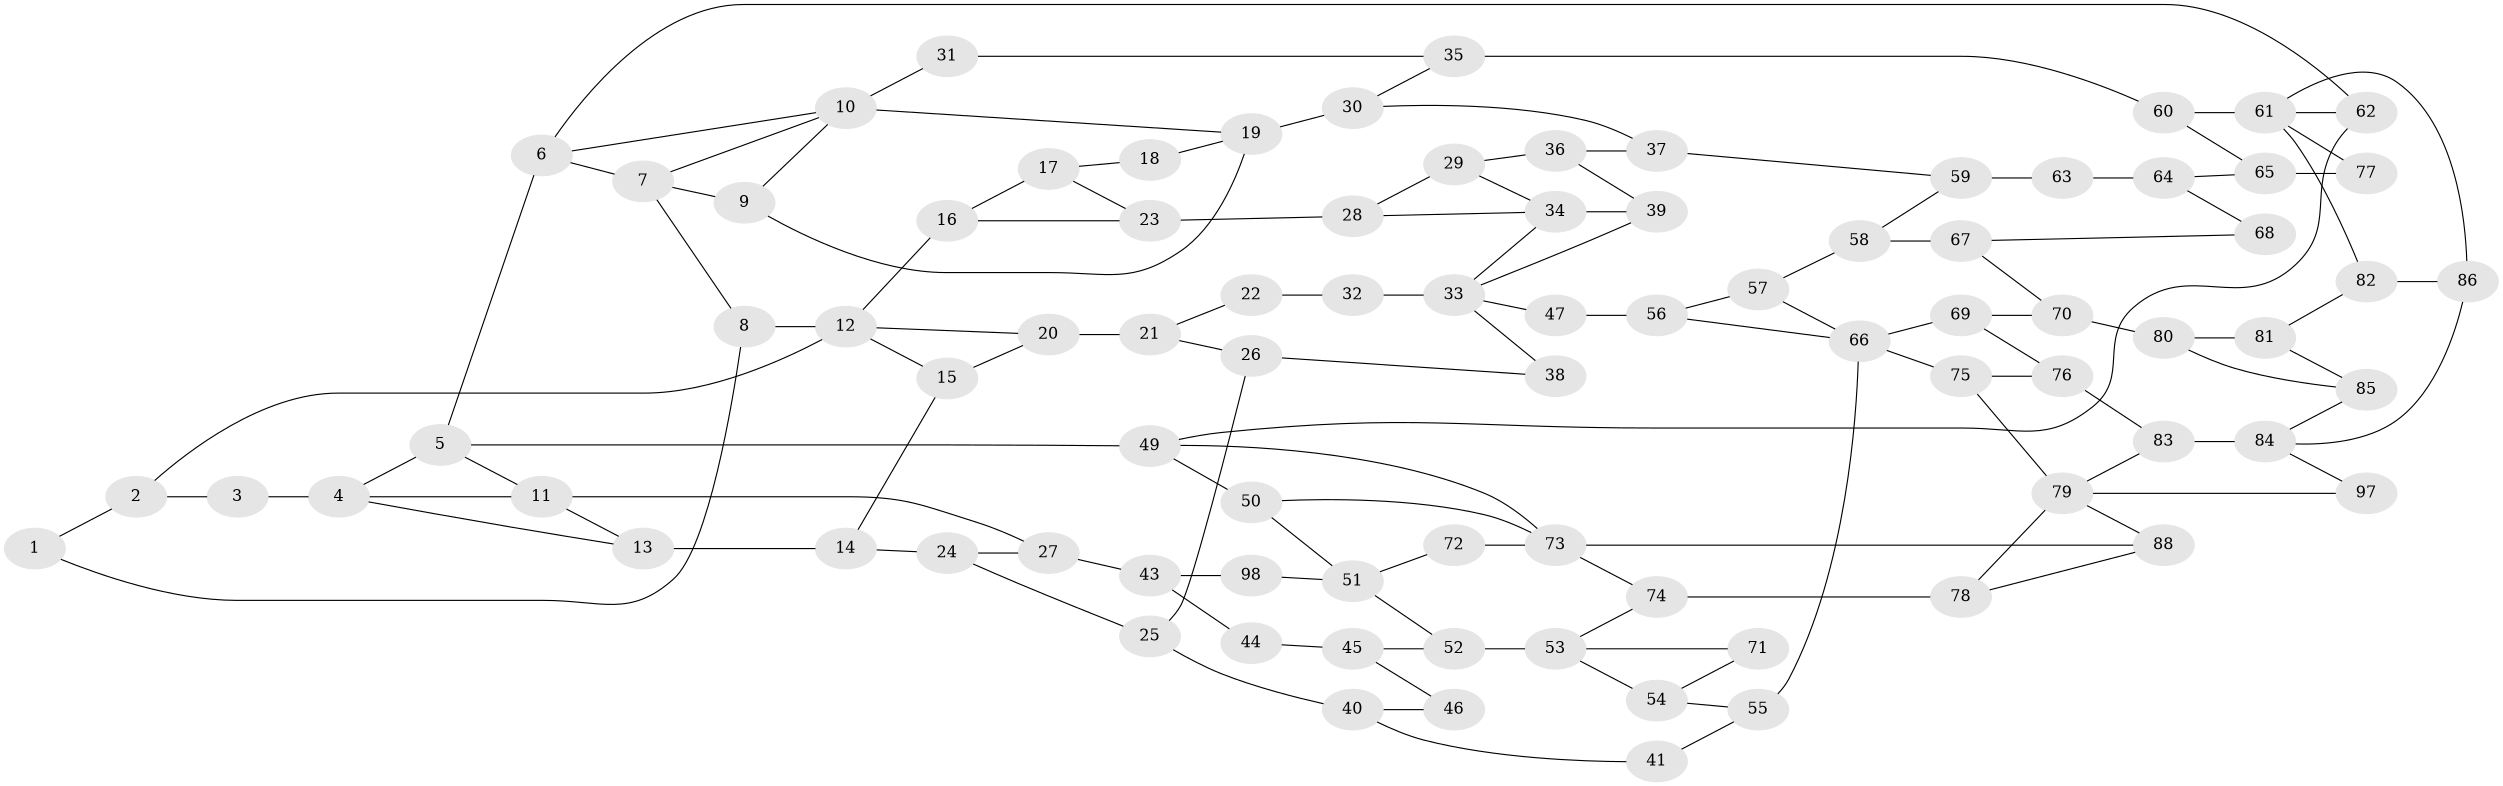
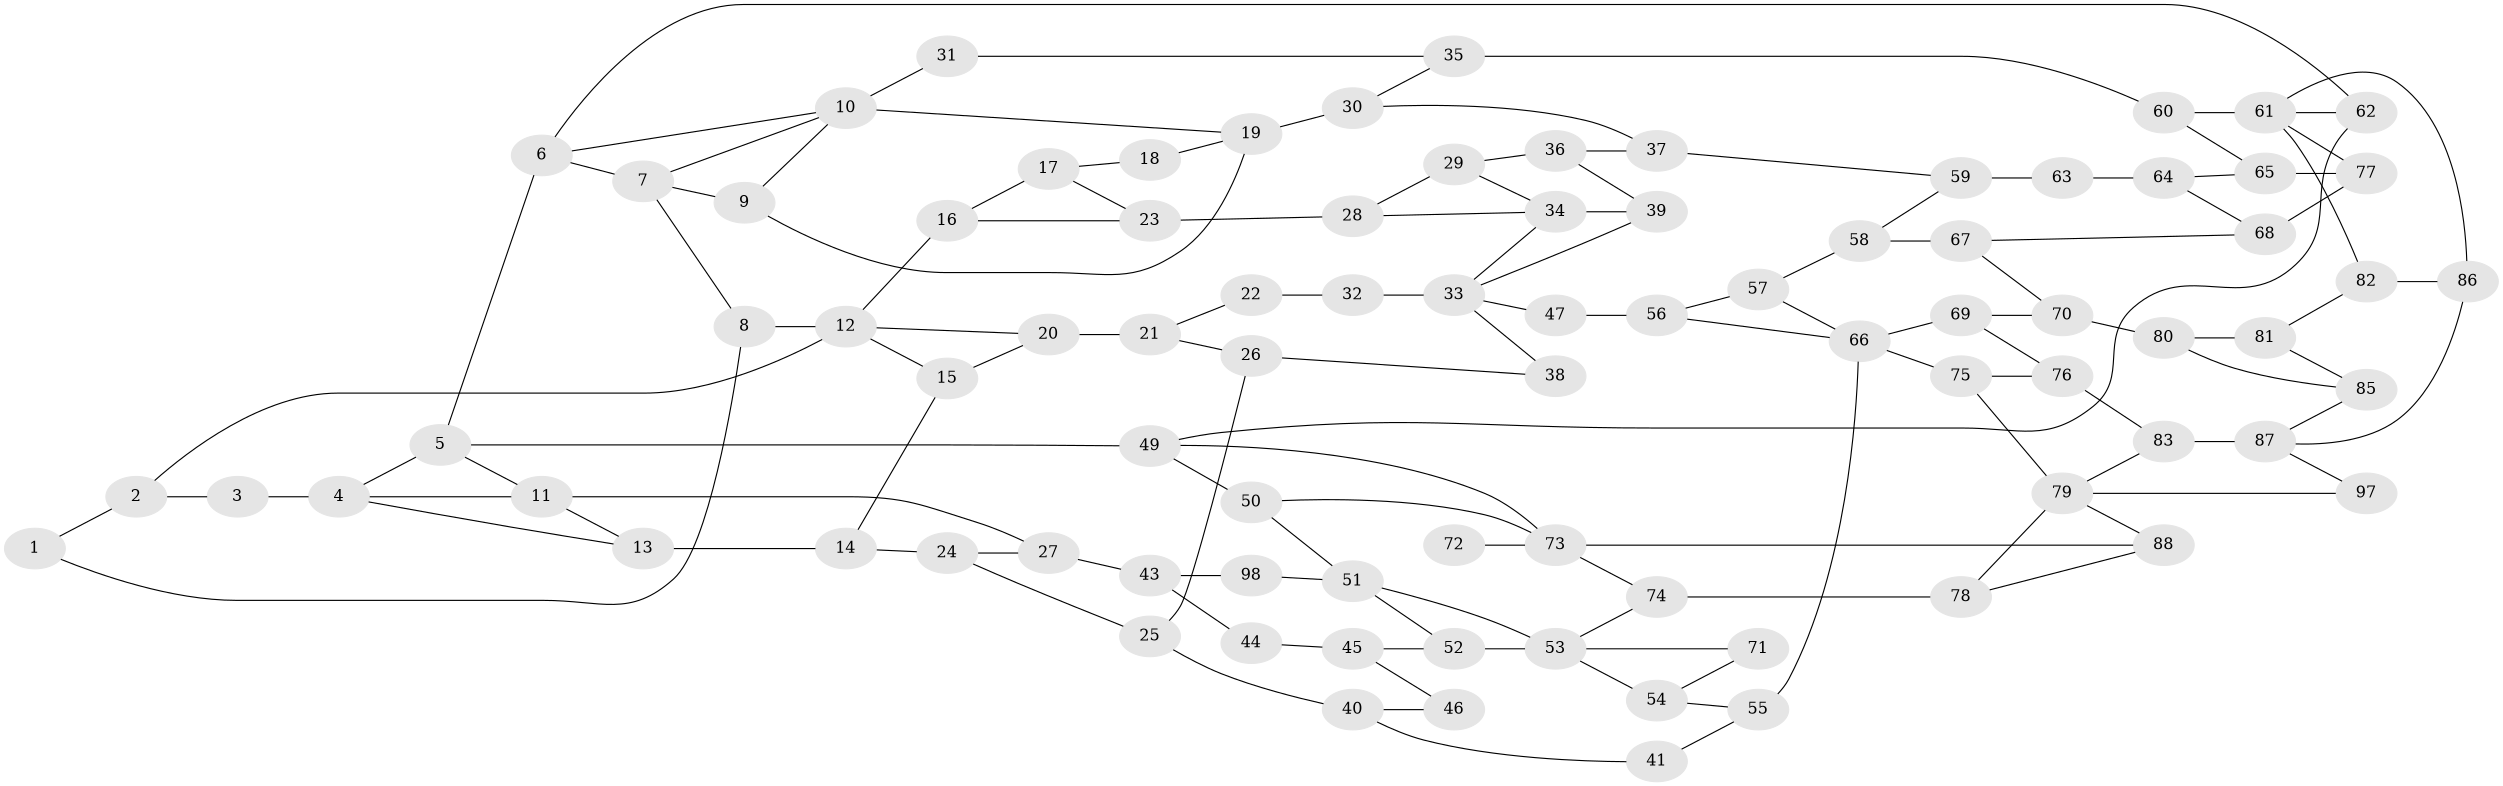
edge "77" -- "68": added
node "84": label "84" -> "87"
edge "72" -- "51": now "53" -- "51"
